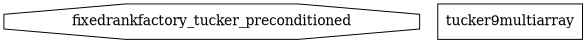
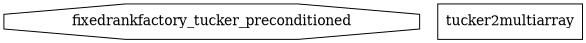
node "tucker9multiarray": label "tucker9multiarray" -> "tucker2multiarray"
